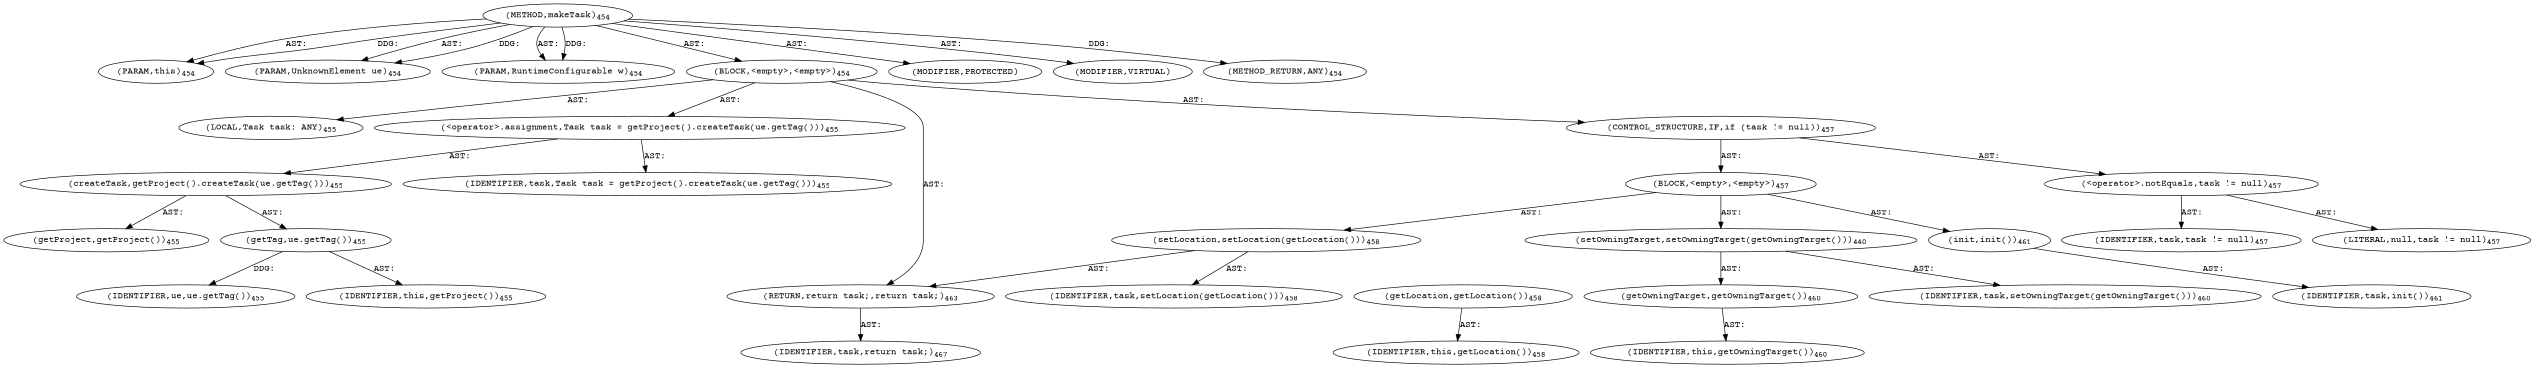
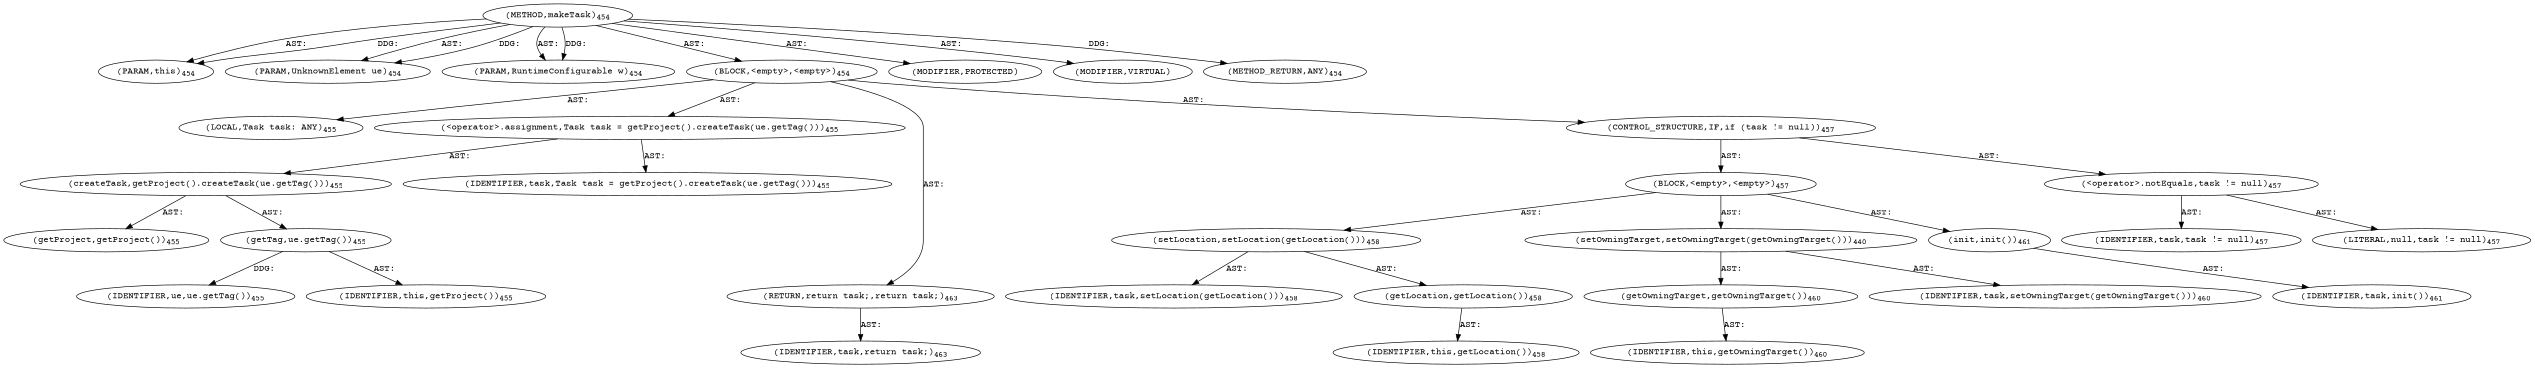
edge "(setLocation,setLocation(getLocation()))" -> "(RETURN,return task;,return task;)": now "(setLocation,setLocation(getLocation()))" -> "(getLocation,getLocation())"
node "(IDENTIFIER,task,return task;)": text "467" -> "463"
